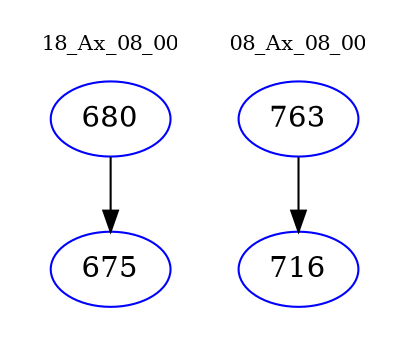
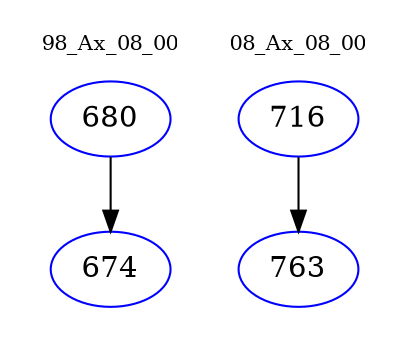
cluster "18_Ax_08_00": label "18_Ax_08_00" -> "98_Ax_08_00"
edge "763" -> "716": reversed
node "675": label "675" -> "674"
